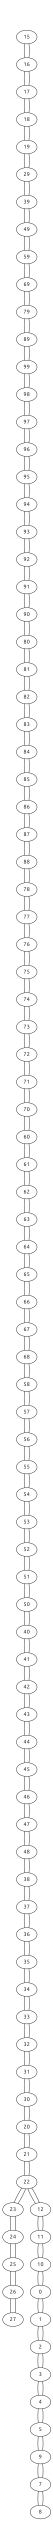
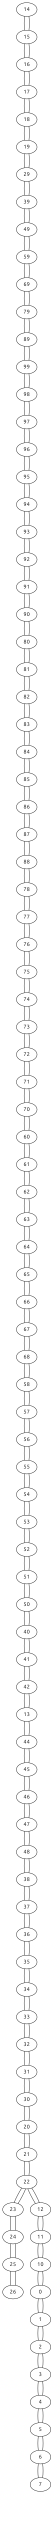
node "14": added
node "43": label "43" -> "13"
node "27": removed
node "9": label "9" -> "6"
node "8": removed
